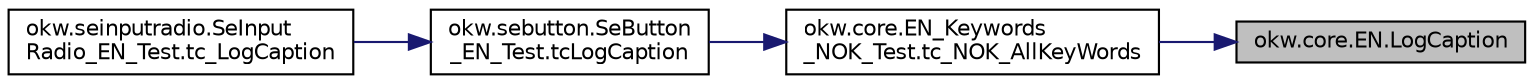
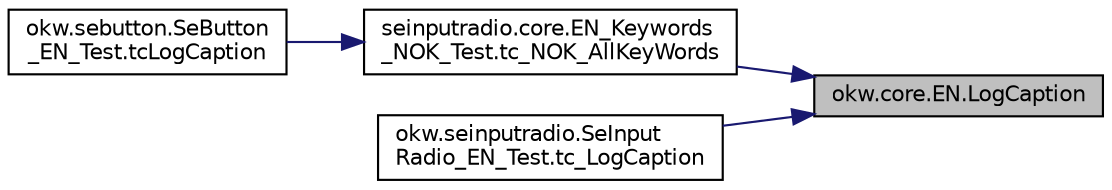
edge "okw.seinputradio.SeInput Radio_EN_Test.tc_LogCaption" -> "okw.sebutton.SeButton _EN_Test.tcLogCaption": now "okw.seinputradio.SeInput Radio_EN_Test.tc_LogCaption" -> "okw.core.EN.LogCaption"
node "okw.core.EN_Keywords _NOK_Test.tc_NOK_AllKeyWords": label "okw.core.EN_Keywords _NOK_Test.tc_NOK_AllKeyWords" -> "seinputradio.core.EN_Keywords _NOK_Test.tc_NOK_AllKeyWords"
